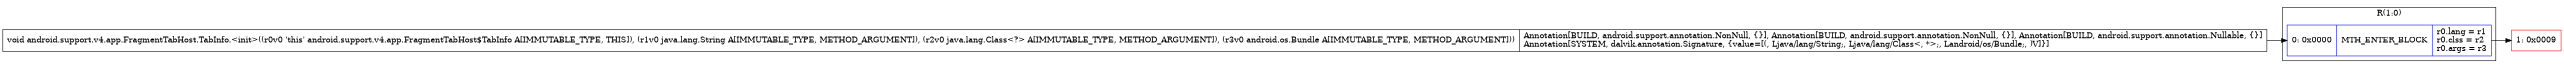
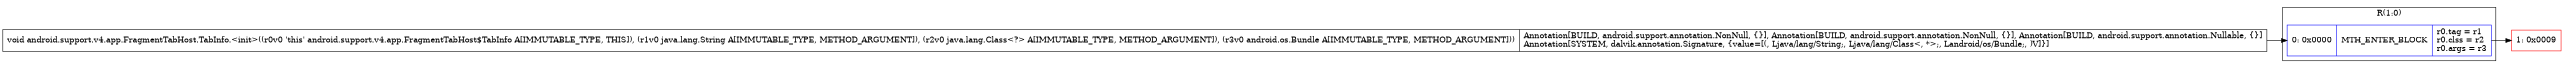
node "0: 0x0000": text "r0.lang = r1" -> "r0.tag = r1"
